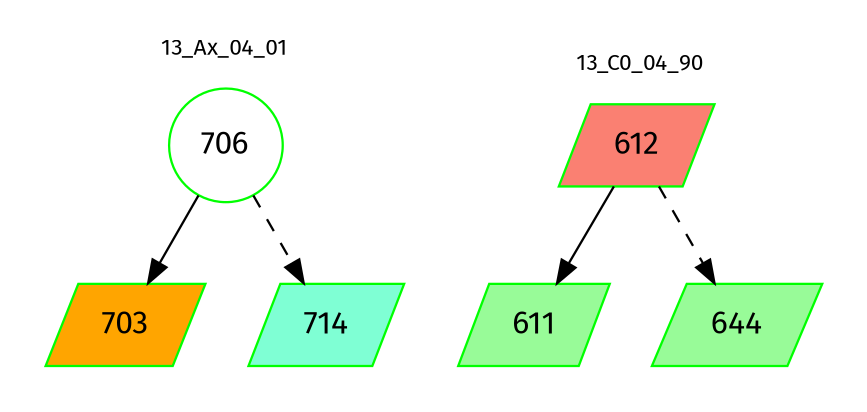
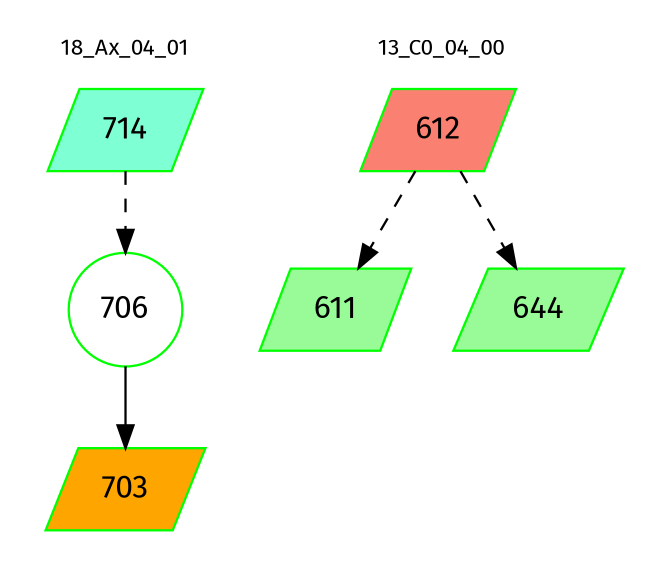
cluster "13_Ax_04_01": label "13_Ax_04_01" -> "18_Ax_04_01"
cluster "13_C0_04_90": label "13_C0_04_90" -> "13_C0_04_00"
edge "612" -> "611": style solid -> dashed
edge "706" -> "714": reversed
